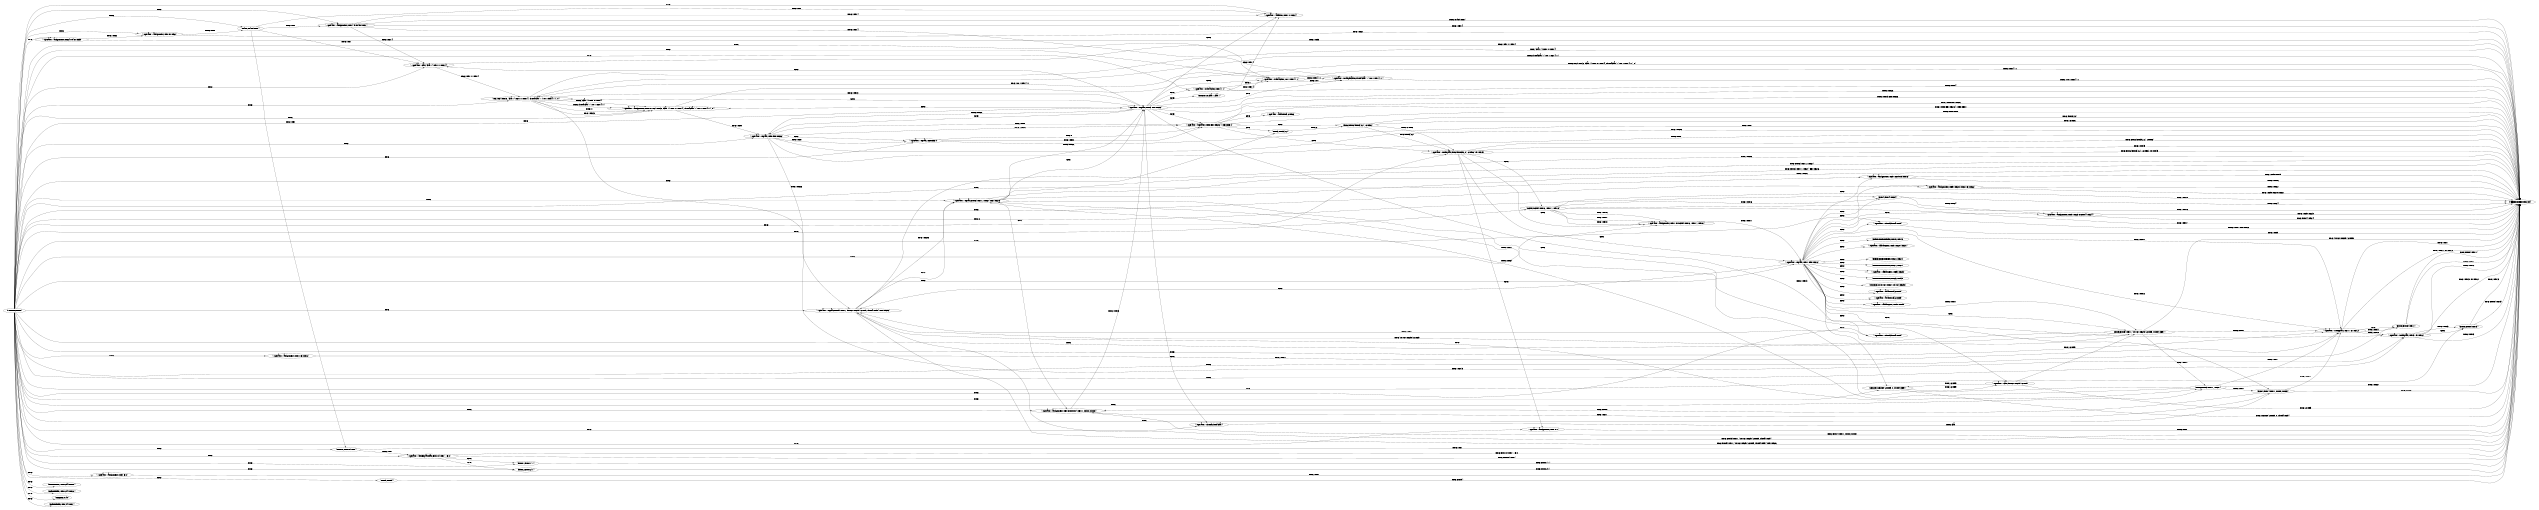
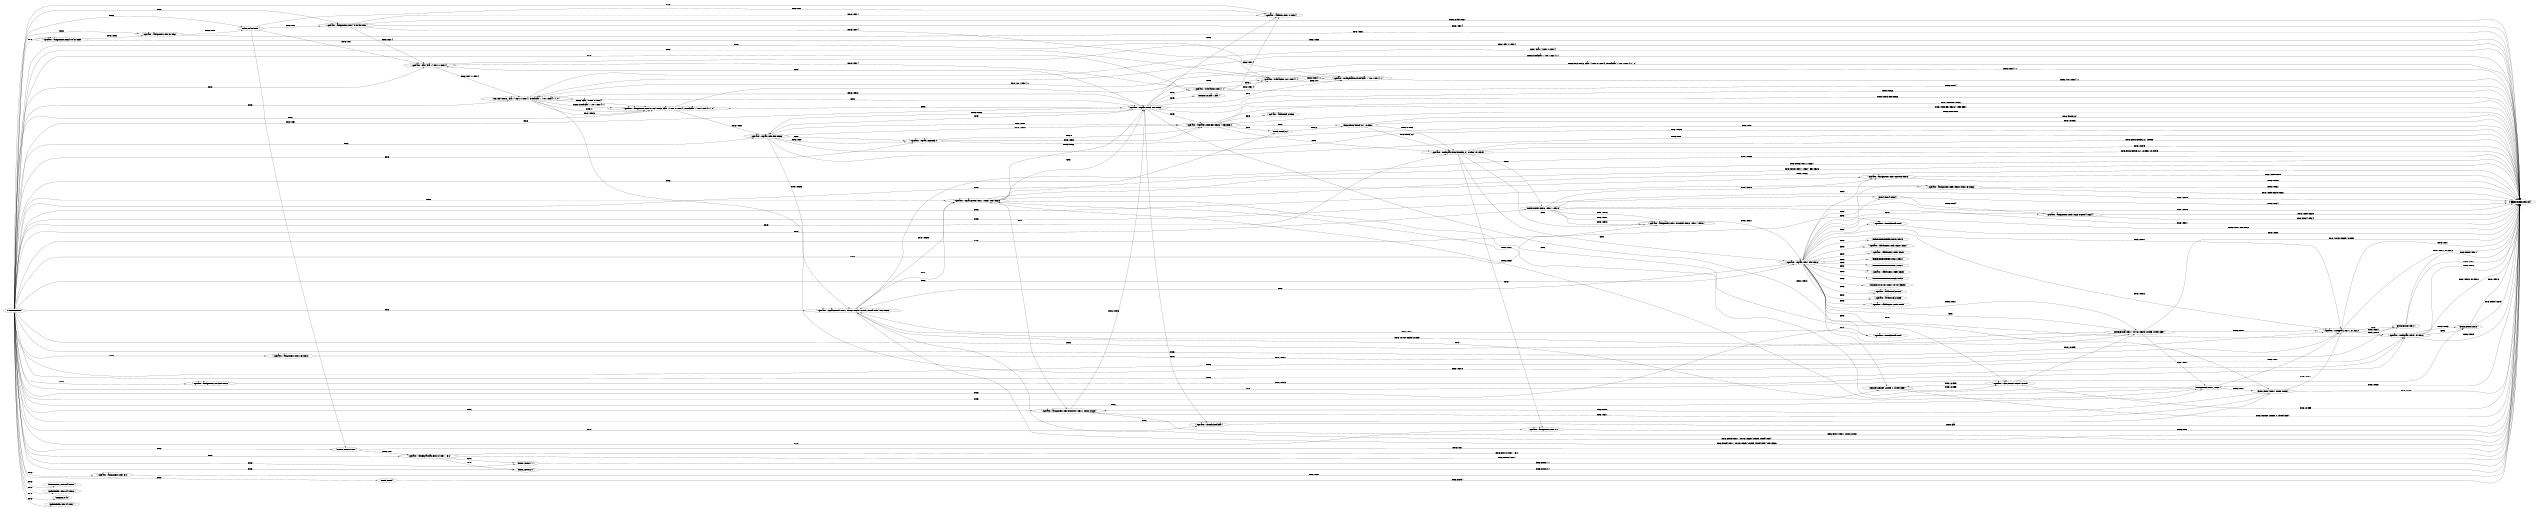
edge "(<operator>.subtraction,VAR14 - 1)" -> "(<operator>.cast,(char *)(VAR1 + VAR14))": added, label "DDG: VAR14"
edge "(socket,socket(VAR16, VAR17, VAR18))" -> "(FUN4,FUN4(VAR24))": now "(socket,socket(VAR16, VAR17, VAR18))" -> "(<operator>.assignment,VAR9.VAR19 = VAR16)"
edge "(METHOD,FUN1)" -> "(FUN4,FUN4(VAR24))": label "DDG: 2" -> "DDG: "
node "(<operator>.fieldAccess,VAR9.VAR20)": added
node "(<operator>.assignment,VAR13 = VAR12)": added
